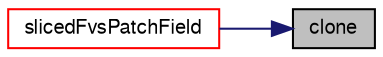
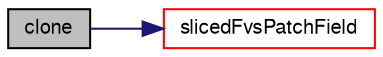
edge "slicedFvsPatchField" -> "clone": reversed
